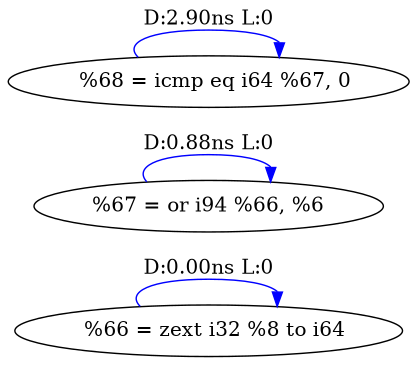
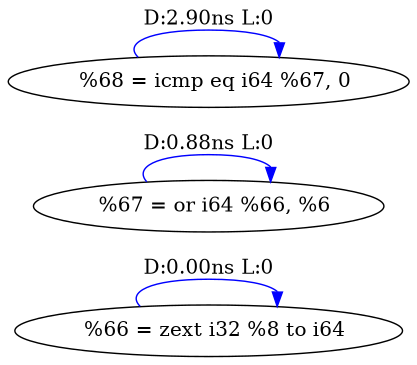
node "%67 = or i94 %66, %6": label "%67 = or i94 %66, %6" -> "%67 = or i64 %66, %6"
